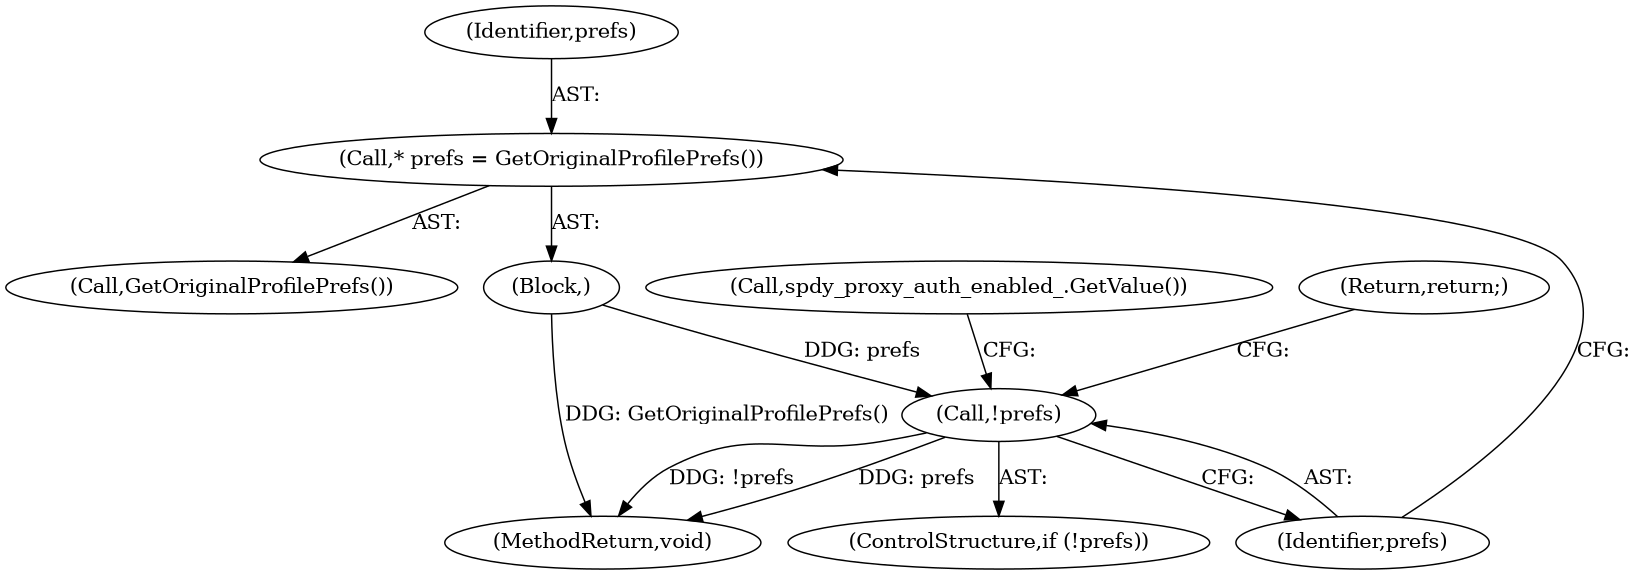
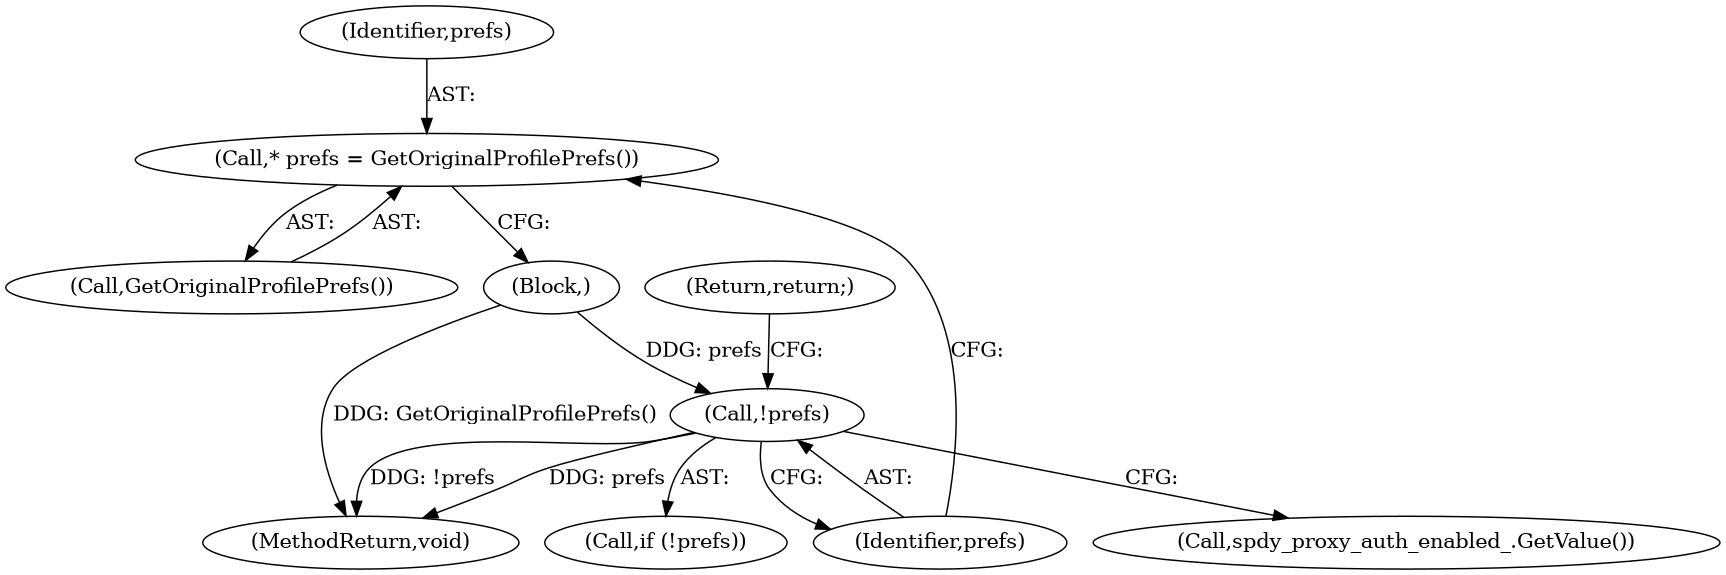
edge "(Call,* prefs = GetOriginalProfilePrefs())" -> "(Block,)": label "AST: " -> "CFG: "
edge "(Call,GetOriginalProfilePrefs())" -> "(Call,* prefs = GetOriginalProfilePrefs())": added, label "AST:"
edge "(Call,spdy_proxy_auth_enabled_.GetValue())" -> "(Call,!prefs)": reversed
node "(ControlStructure,if (!prefs))": label "(ControlStructure,if (!prefs))" -> "(Call,if (!prefs))"
